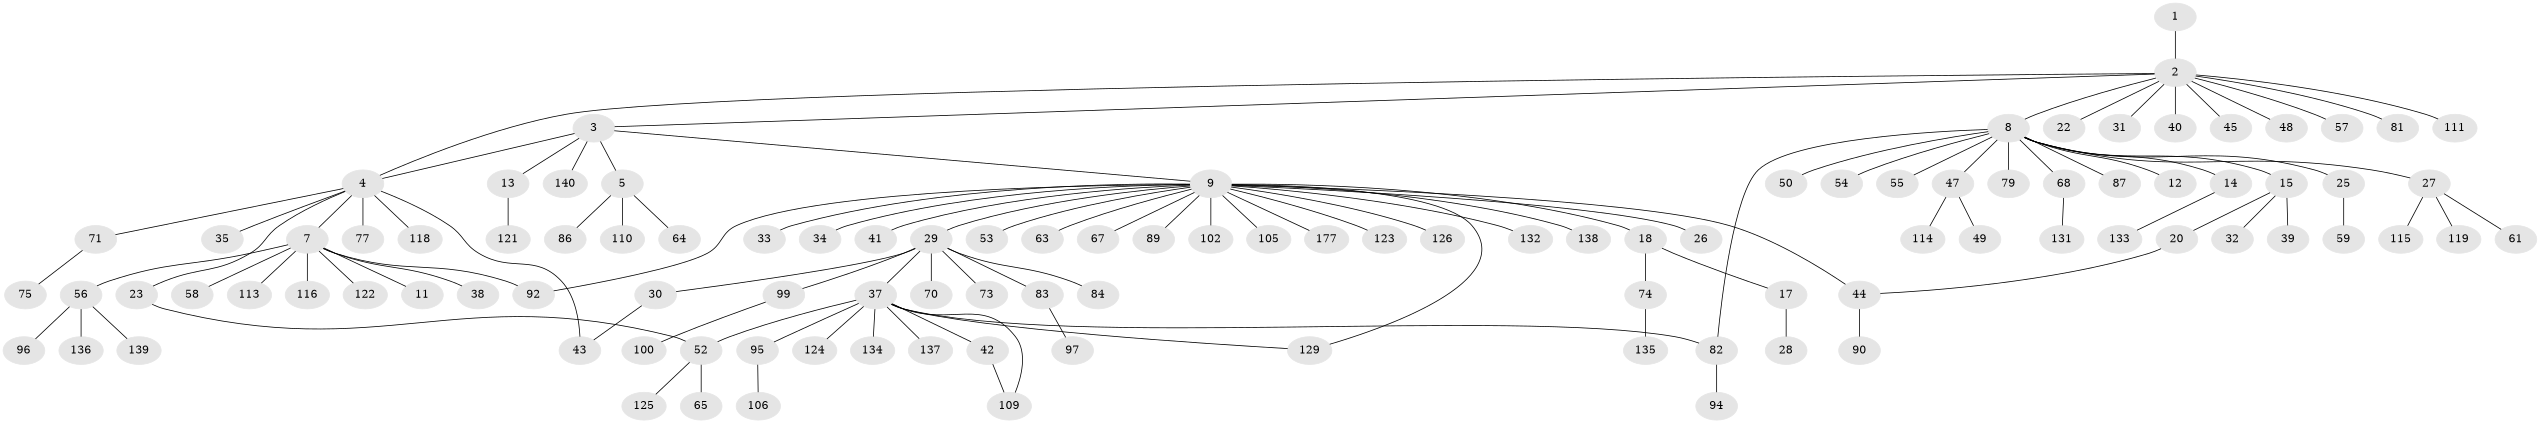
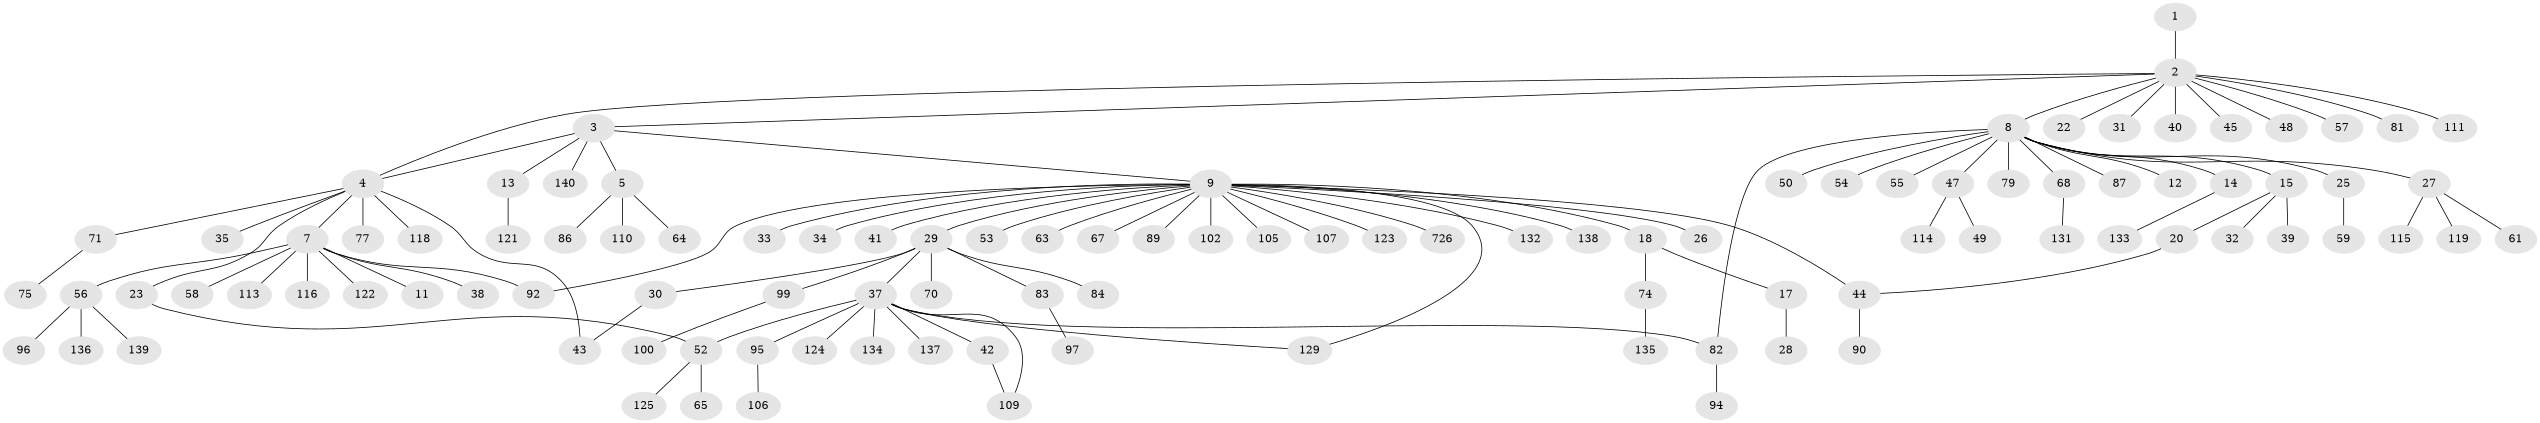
node "177": label "177" -> "107"
node "126": label "126" -> "726"
node "73": removed
